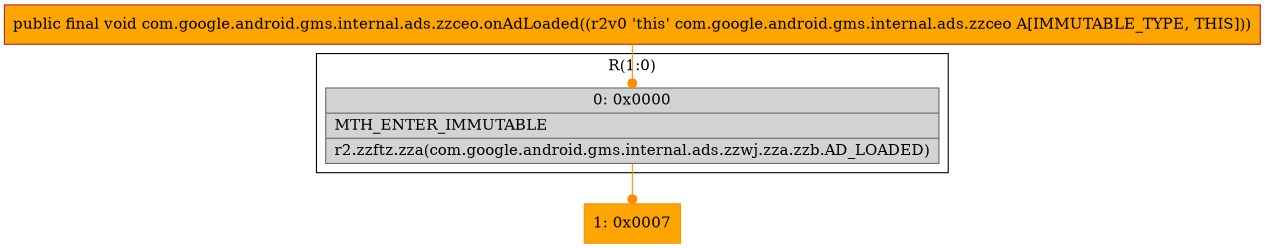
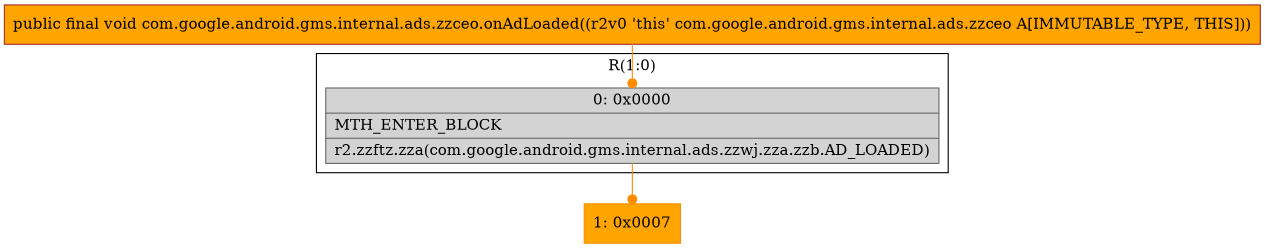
node "0: 0x0000": text "MTH_ENTER_IMMUTABLE" -> "MTH_ENTER_BLOCK"
